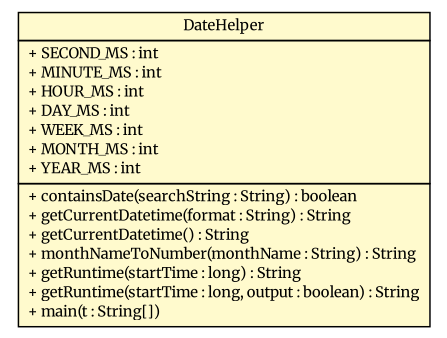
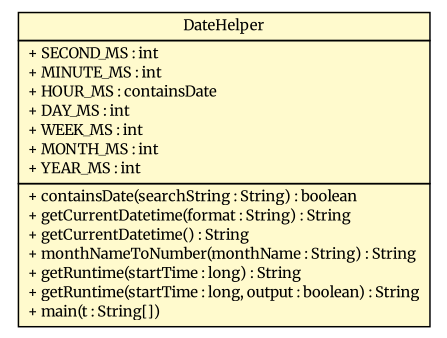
node "DateHelper": text "+ HOUR_MS : int" -> "+ HOUR_MS : containsDate"
